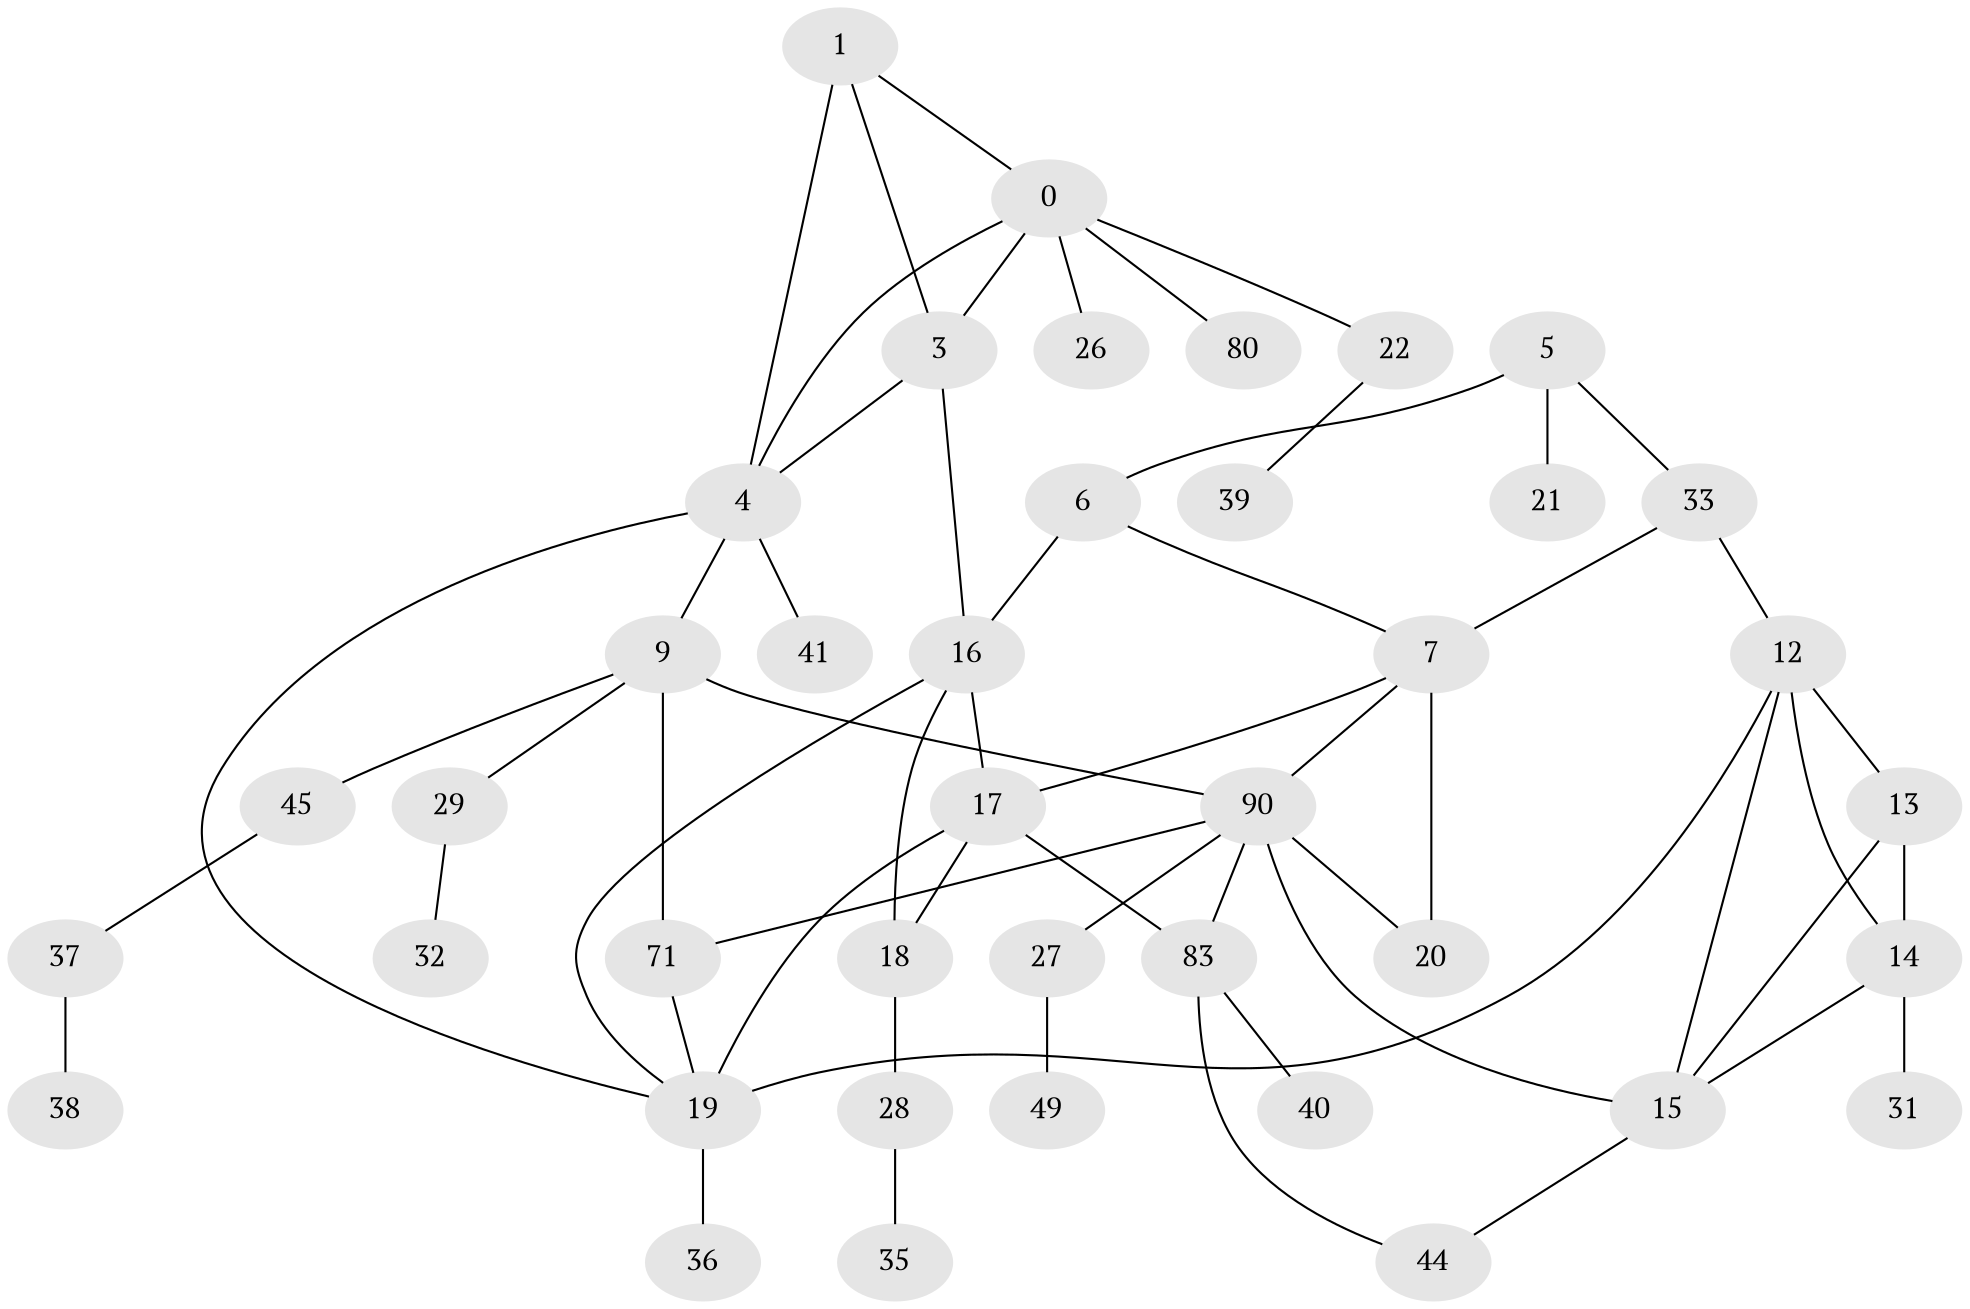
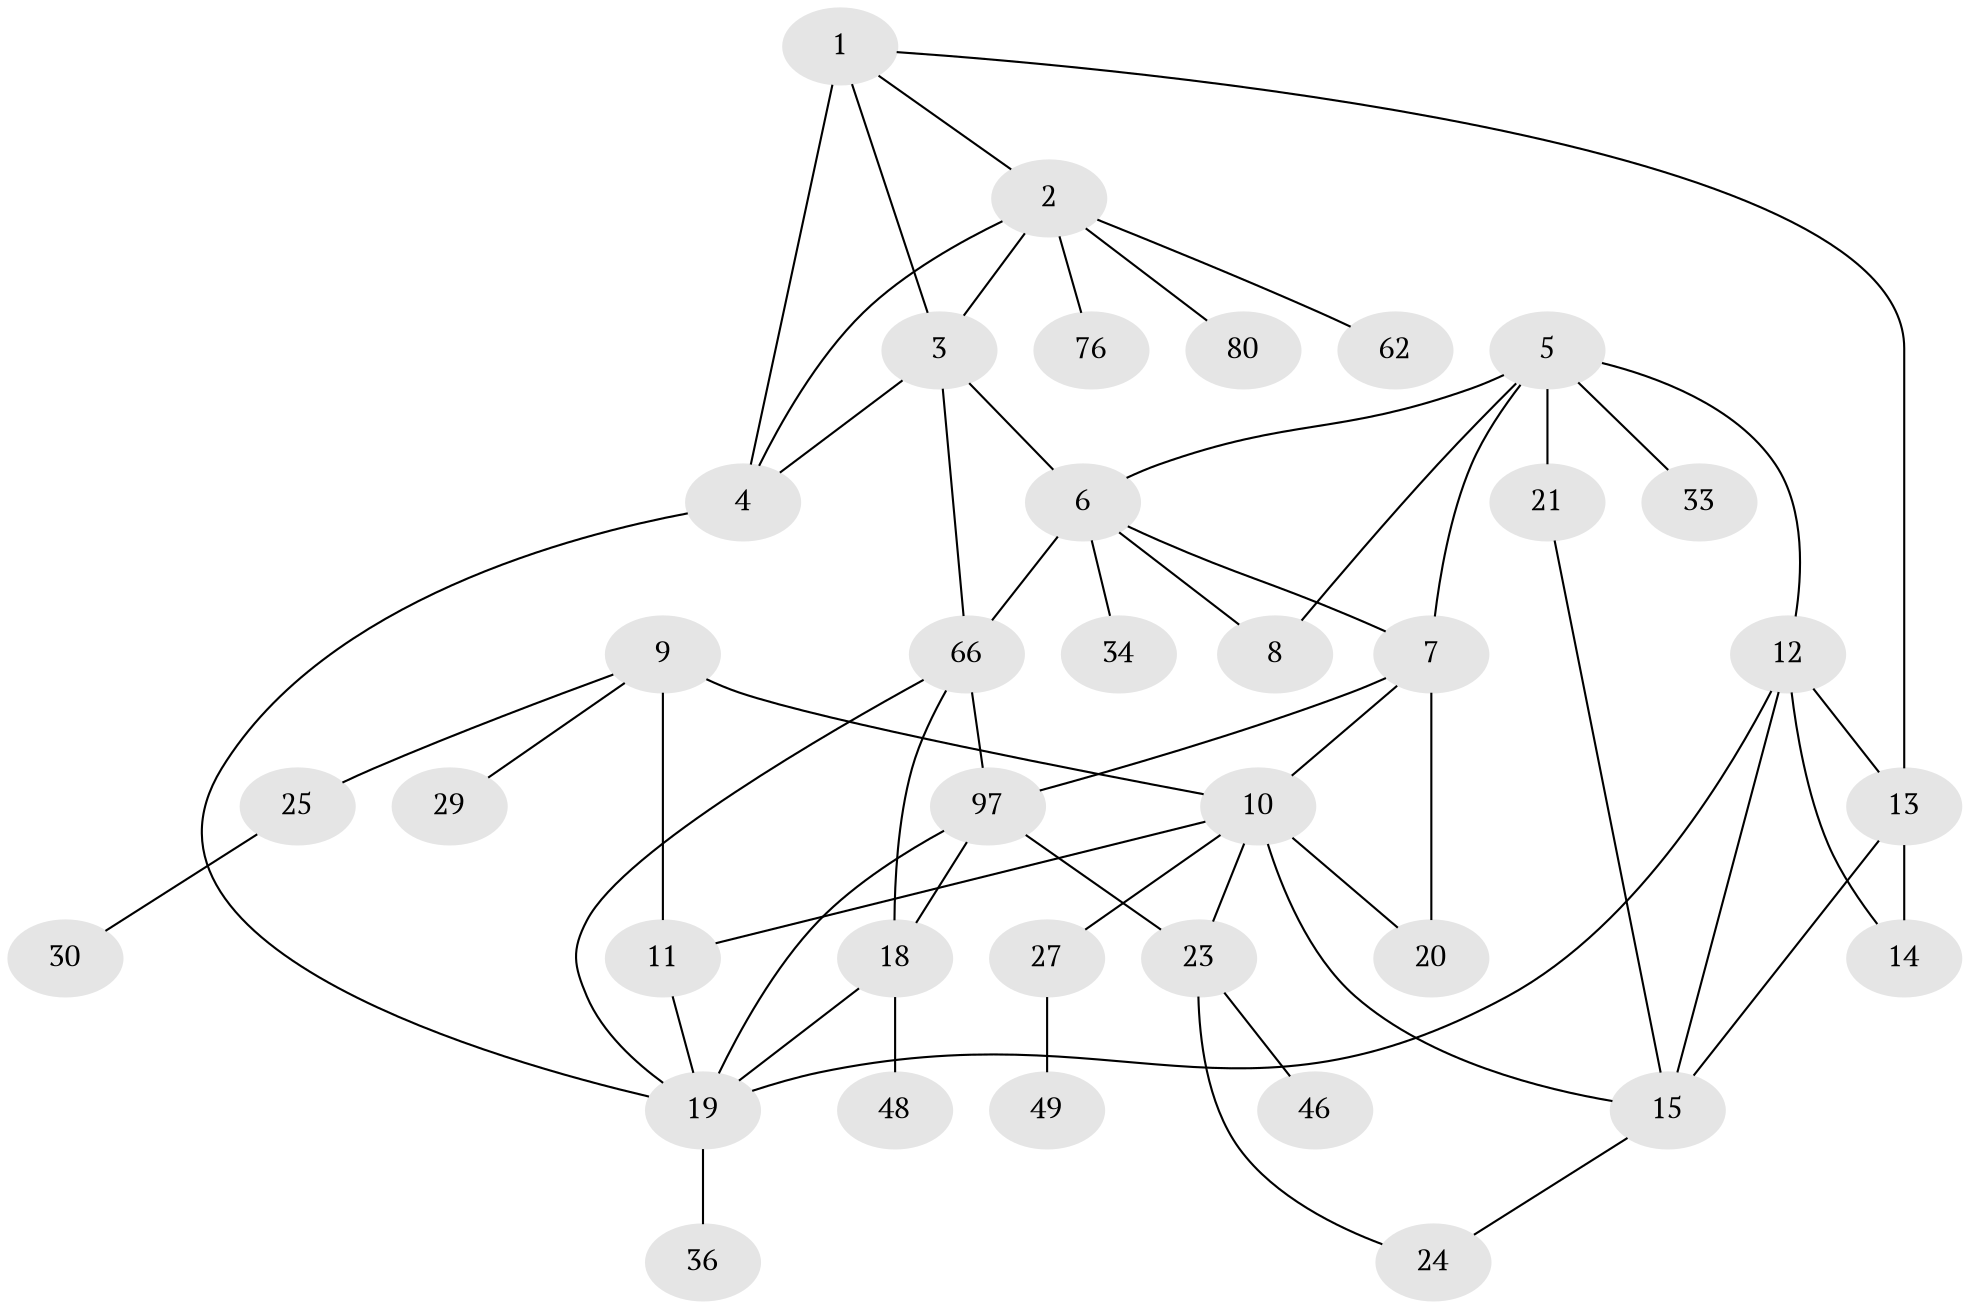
edge "1" -- "13": added
node "0": label "0" -> "2"
node "26": label "26" -> "76"
node "22": label "22" -> "62"
edge "3" -- "6": added
node "39": removed
edge "33" -- "7": now "5" -- "7"
edge "33" -- "12": now "5" -- "12"
edge "4" -- "9": removed
node "41": removed
node "16": label "16" -> "66"
node "34": added
node "8": added
node "45": label "45" -> "25"
node "17": label "17" -> "97"
node "90": label "90" -> "10"
node "37": label "37" -> "30"
node "32": removed
node "71": label "71" -> "11"
node "83": label "83" -> "23"
edge "14" -- "15": now "21" -- "15"
edge "18" -- "19": added
node "38": removed
node "28": label "28" -> "48"
node "40": label "40" -> "46"
node "31": removed
node "35": removed
node "44": label "44" -> "24"
